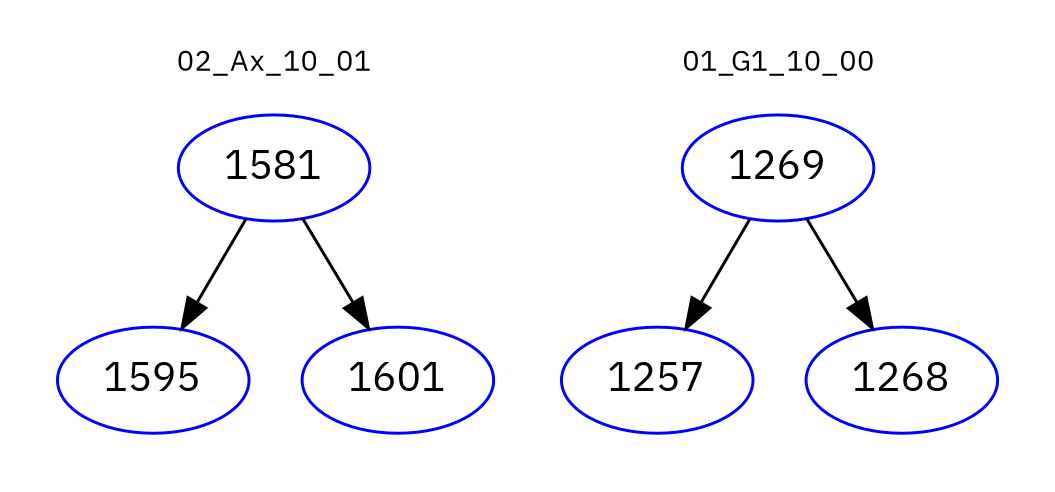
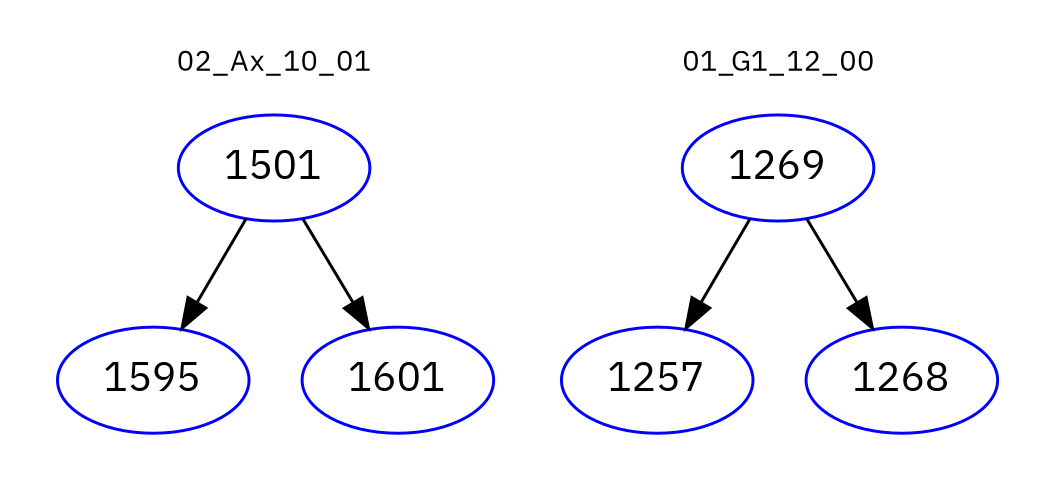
cluster "01_G1_10_00": label "01_G1_10_00" -> "01_G1_12_00"
node "1581": label "1581" -> "1501"
